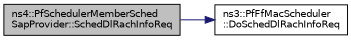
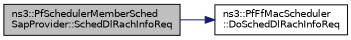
node "ns4::PfSchedulerMemberSched SapProvider::SchedDlRachInfoReq": label "ns4::PfSchedulerMemberSched SapProvider::SchedDlRachInfoReq" -> "ns3::PfSchedulerMemberSched SapProvider::SchedDlRachInfoReq"
